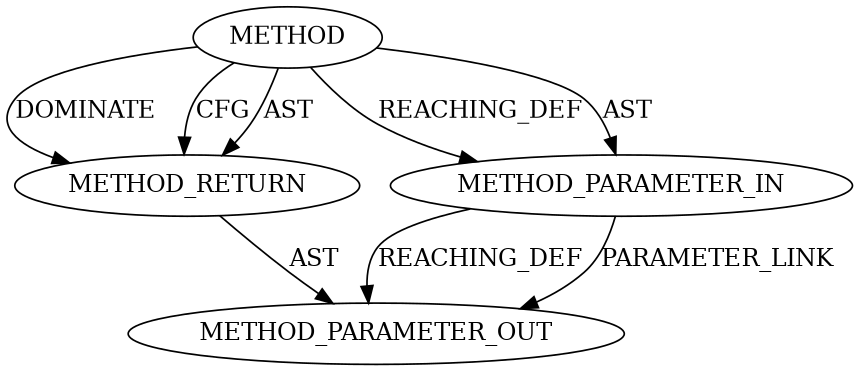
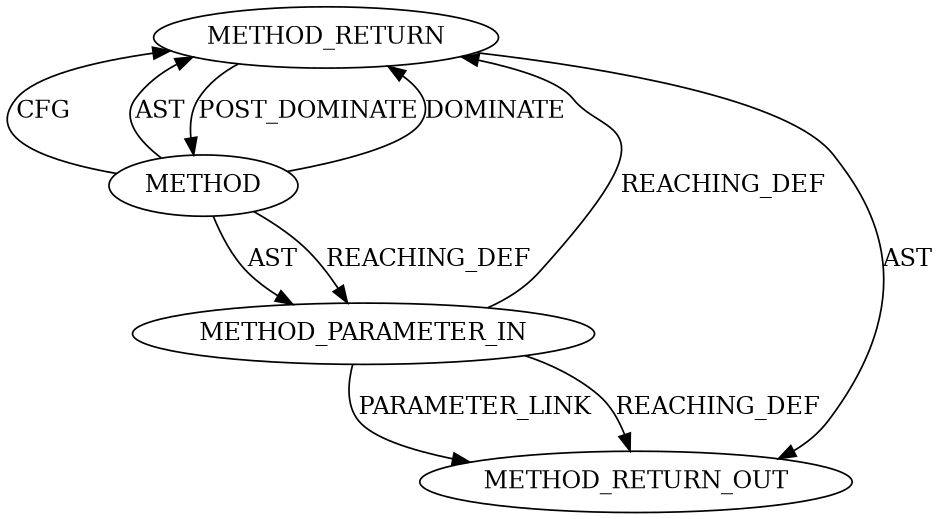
edge "METHOD_RETURN" -> "METHOD": added, label "POST_DOMINATE"
edge "METHOD_PARAMETER_IN" -> "METHOD_RETURN": added, label "REACHING_DEF"
node "METHOD_PARAMETER_OUT": label "METHOD_PARAMETER_OUT" -> "METHOD_RETURN_OUT"
